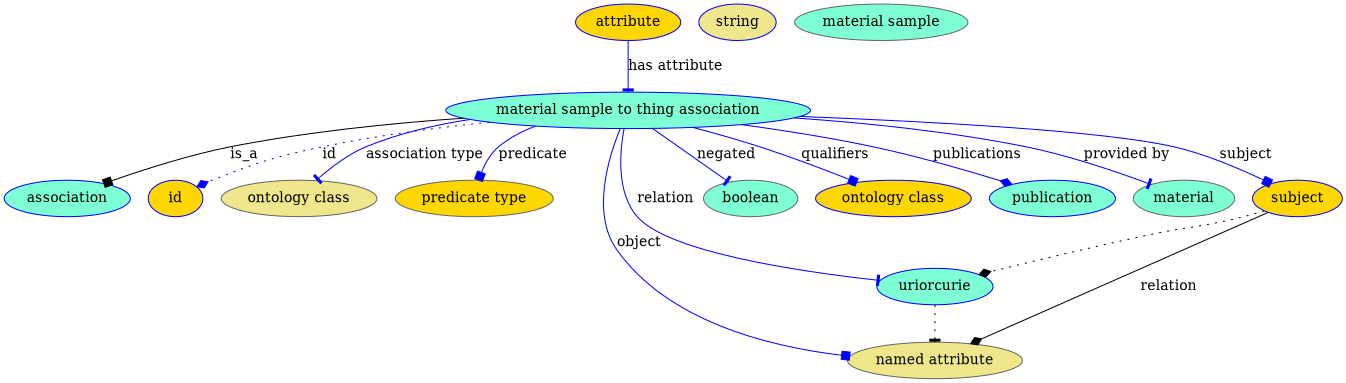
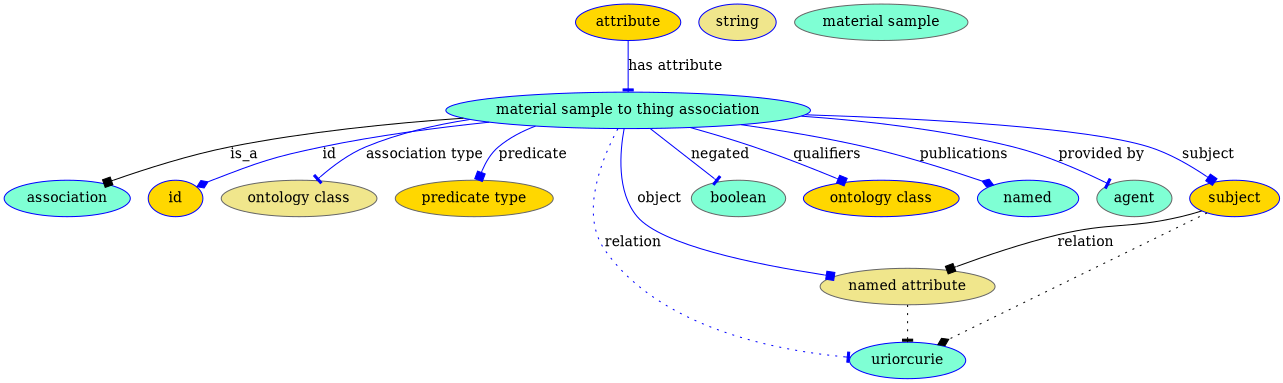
edge "material sample to thing association" -> "id": style dotted -> solid
node "publication": label "publication" -> "named"
node "material": label "material" -> "agent"
edge "material sample to thing association" -> "uriorcurie": style solid -> dotted
edge "subject" -> "named attribute": arrowhead diamond -> box
edge "uriorcurie" -> "named attribute": reversed
